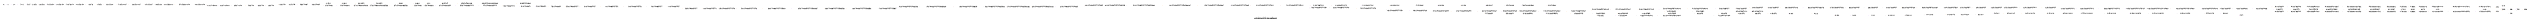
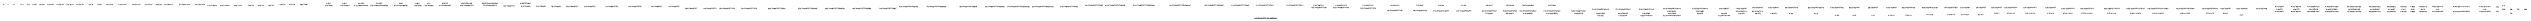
node "30, 36: 2 3 4 19 20 23 24": removed
